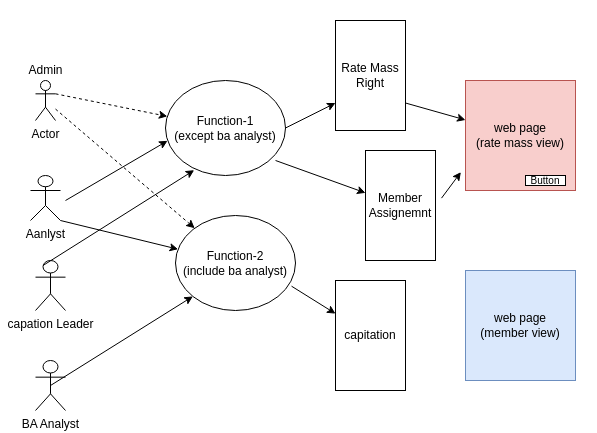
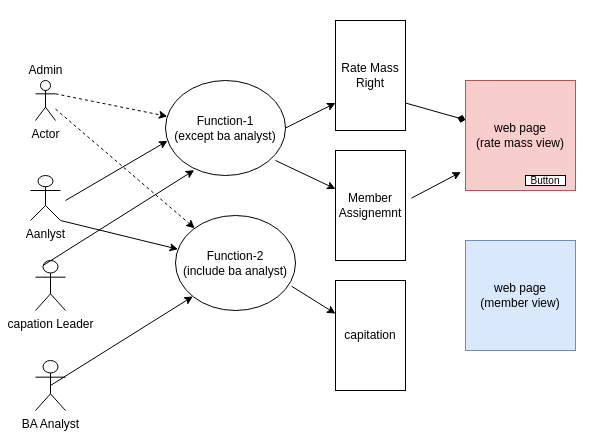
edge "Rate Mass Right" -> "web page (rate mass view)": arrowhead classic -> diamond
node "Member Assignemnt": moved (401, 206) -> (371, 206)
node "web page (member view)": moved (521, 326) -> (521, 296)
